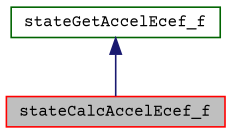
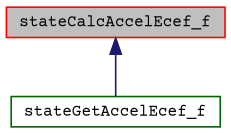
edge "stateCalcAccelEcef_f" -> "stateGetAccelEcef_f": reversed
